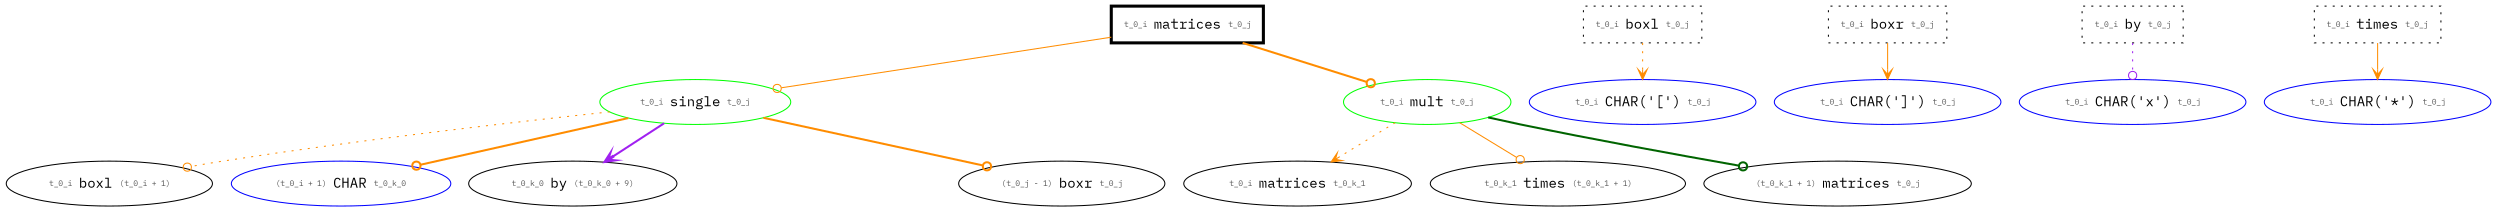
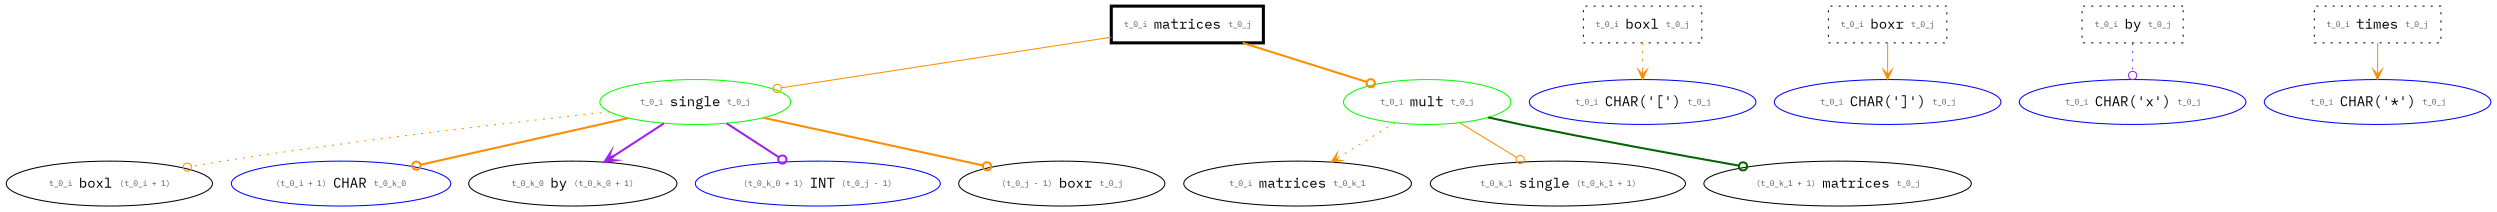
node "t_0_k_0": text "(t_0_k_0 + 9)" -> "(t_0_k_0 + 1)"
node "(t_0_k_0 + 1)": added
node "t_0_k_1": text "times" -> "single"
